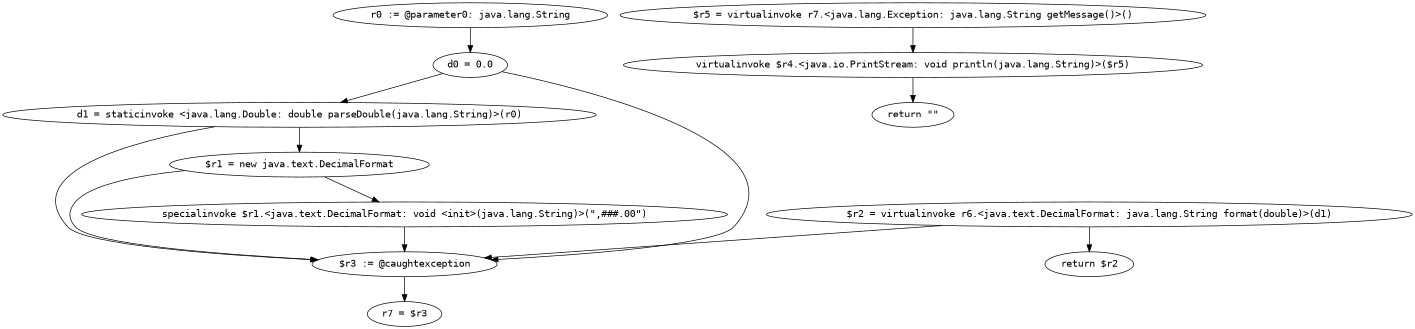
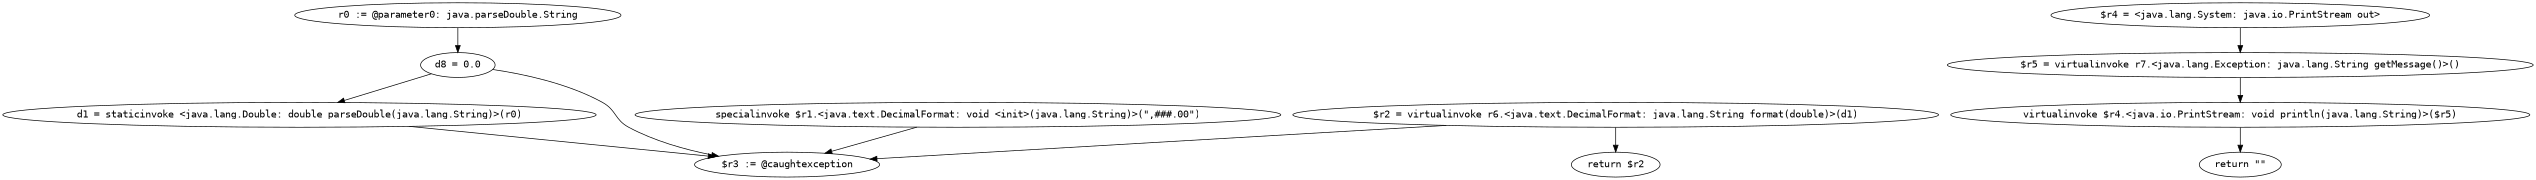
node "r0 := @parameter0: java.lang.String": label "r0 := @parameter0: java.lang.String" -> "r0 := @parameter0: java.parseDouble.String"
node "$r4 = <java.lang.System: java.io.PrintStream out>": added
node "d0 = 0.0": label "d0 = 0.0" -> "d8 = 0.0"
node "$r1 = new java.text.DecimalFormat": removed
node "r7 = $r3": removed
